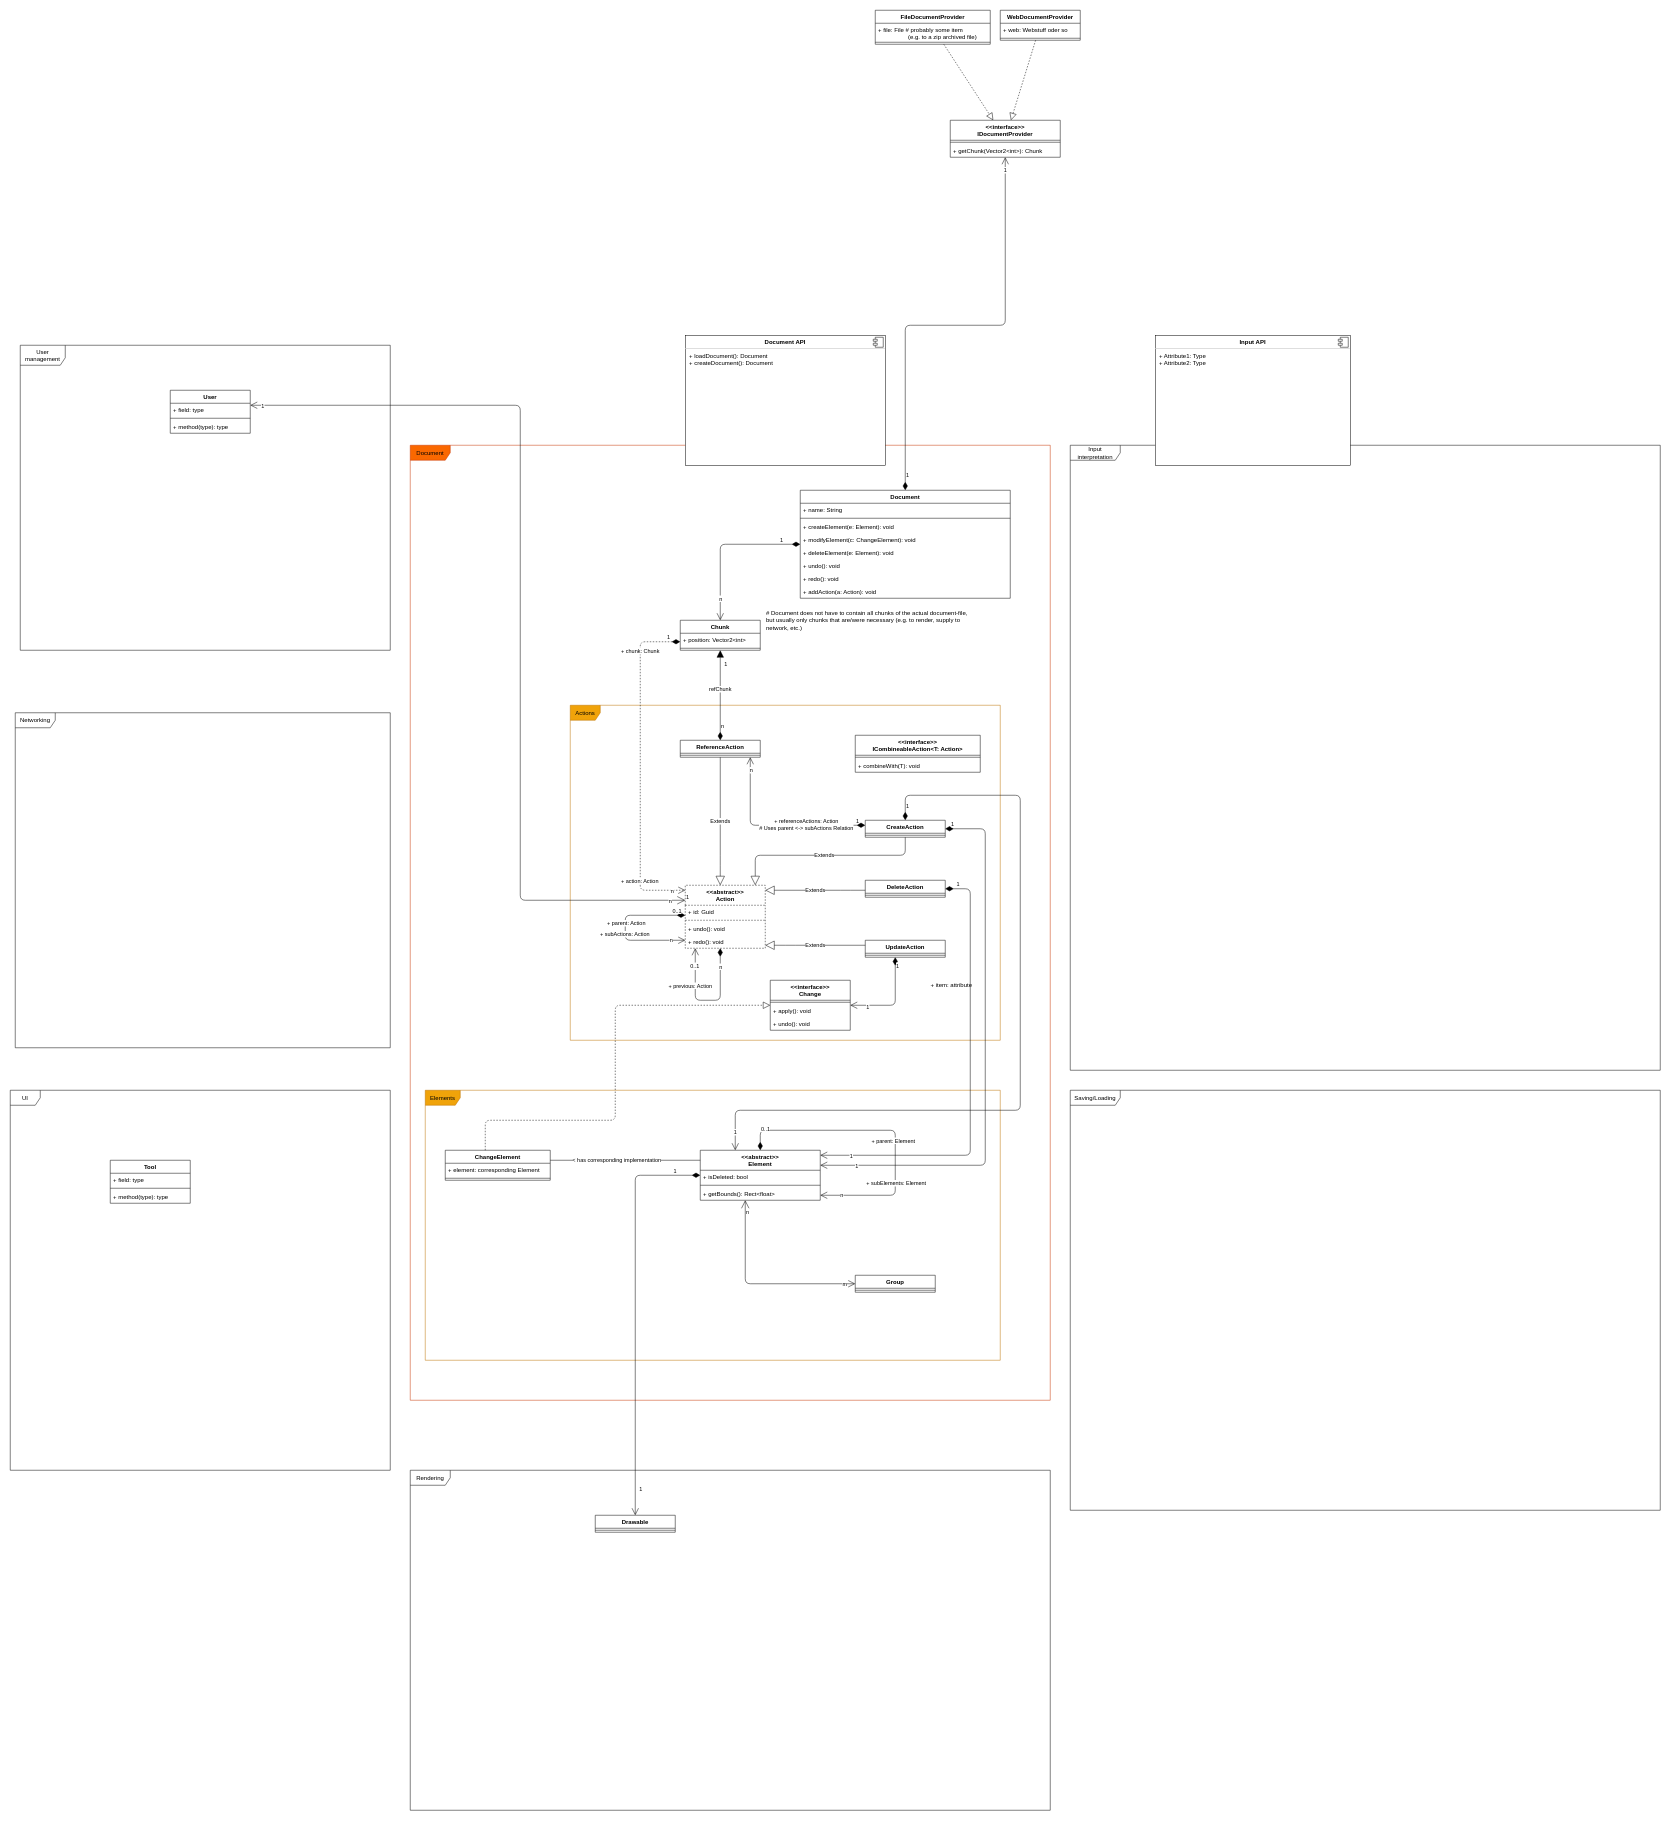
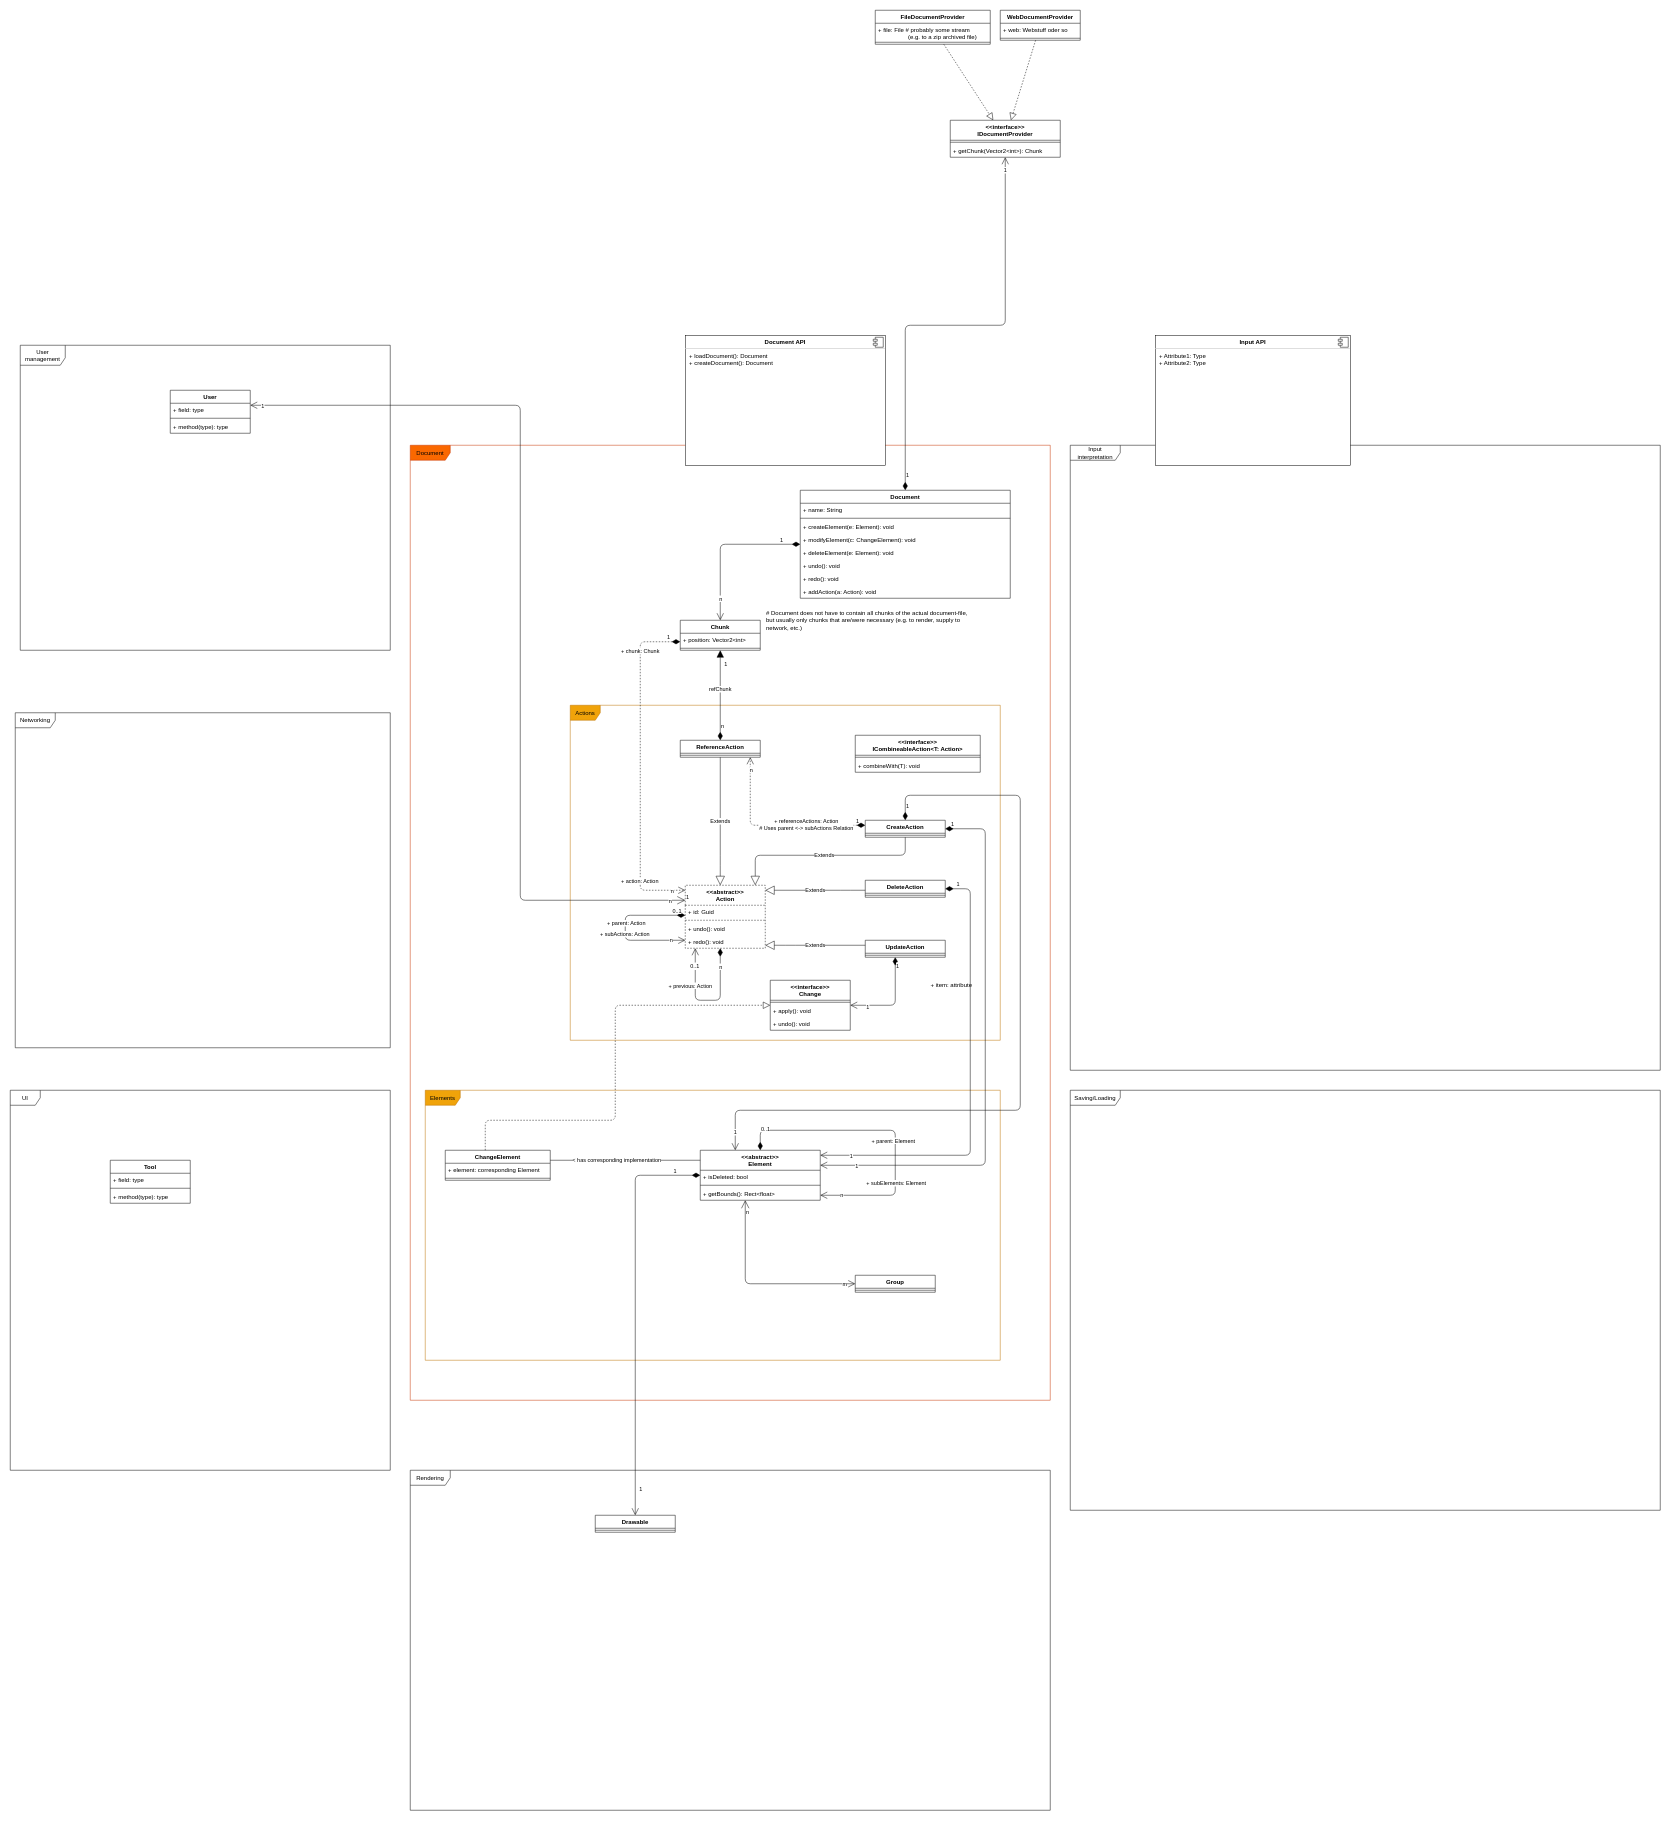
node "+ file: File # probably some item (e.g. to a zip archived file)": label "+ file: File # probably some item (e.g. to a zip archived file)" -> "+ file: File # probably some stream (e.g. to a zip archived file)"
edge "ReferenceAction" -- "CreateAction": style solid -> dashed
